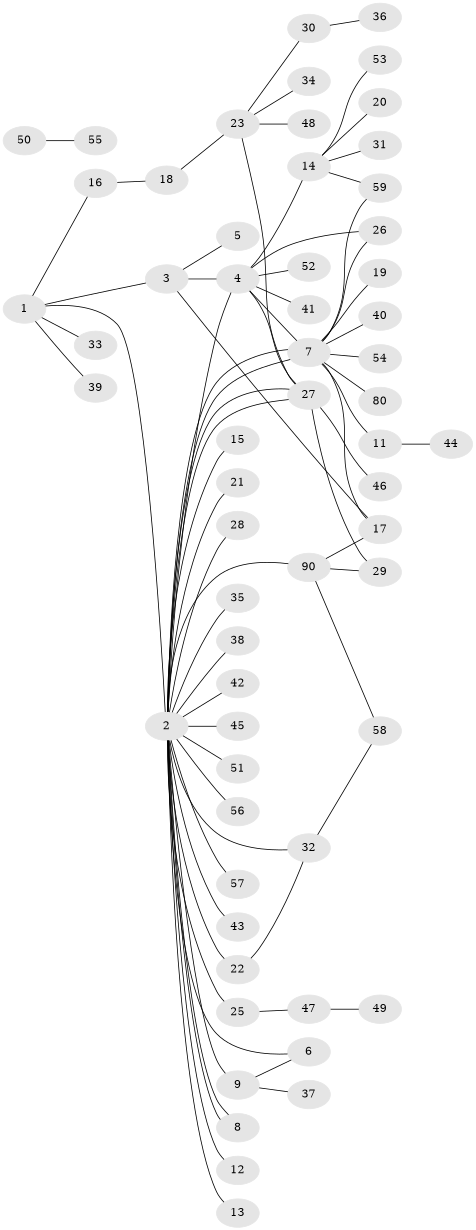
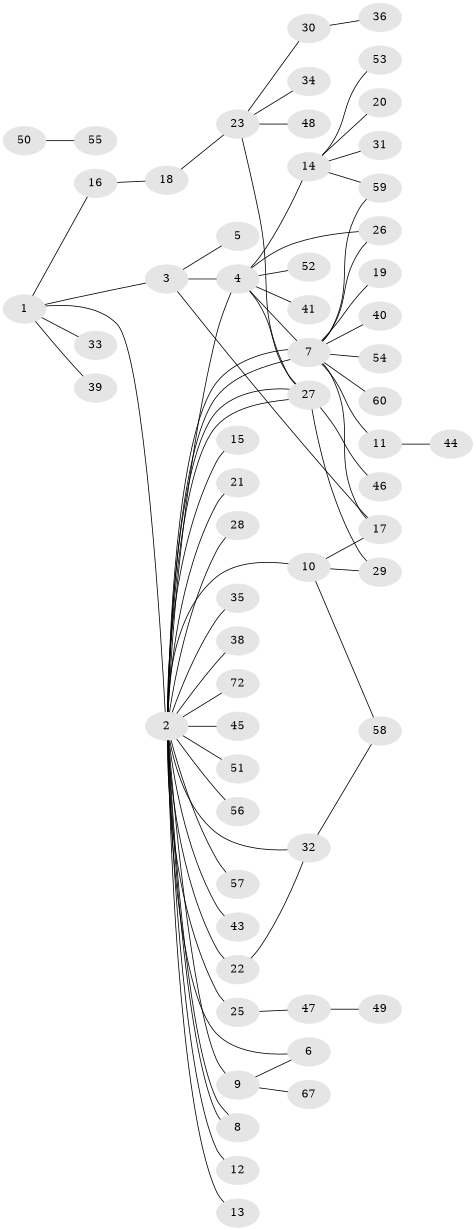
node "80": label "80" -> "60"
node "90": label "90" -> "10"
node "42": label "42" -> "72"
node "37": label "37" -> "67"
